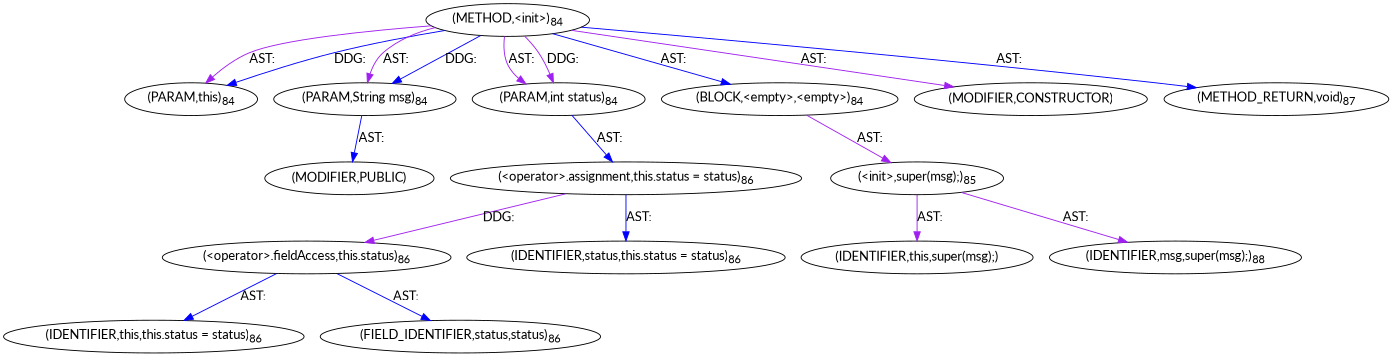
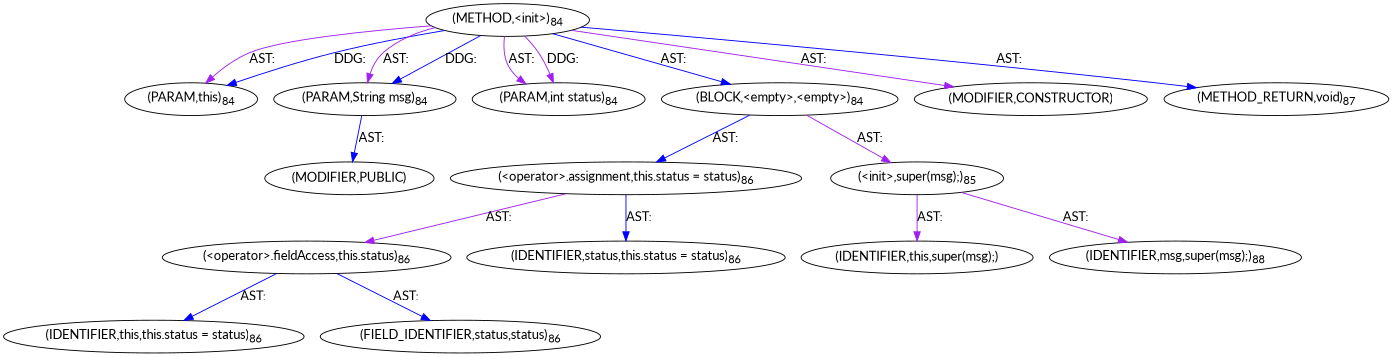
edge "(PARAM,int status)" -> "(<operator>.assignment,this.status = status)": now "(BLOCK,<empty>,<empty>)" -> "(<operator>.assignment,this.status = status)"
edge "(<operator>.assignment,this.status = status)" -> "(<operator>.fieldAccess,this.status)": label "DDG: " -> "AST: "
